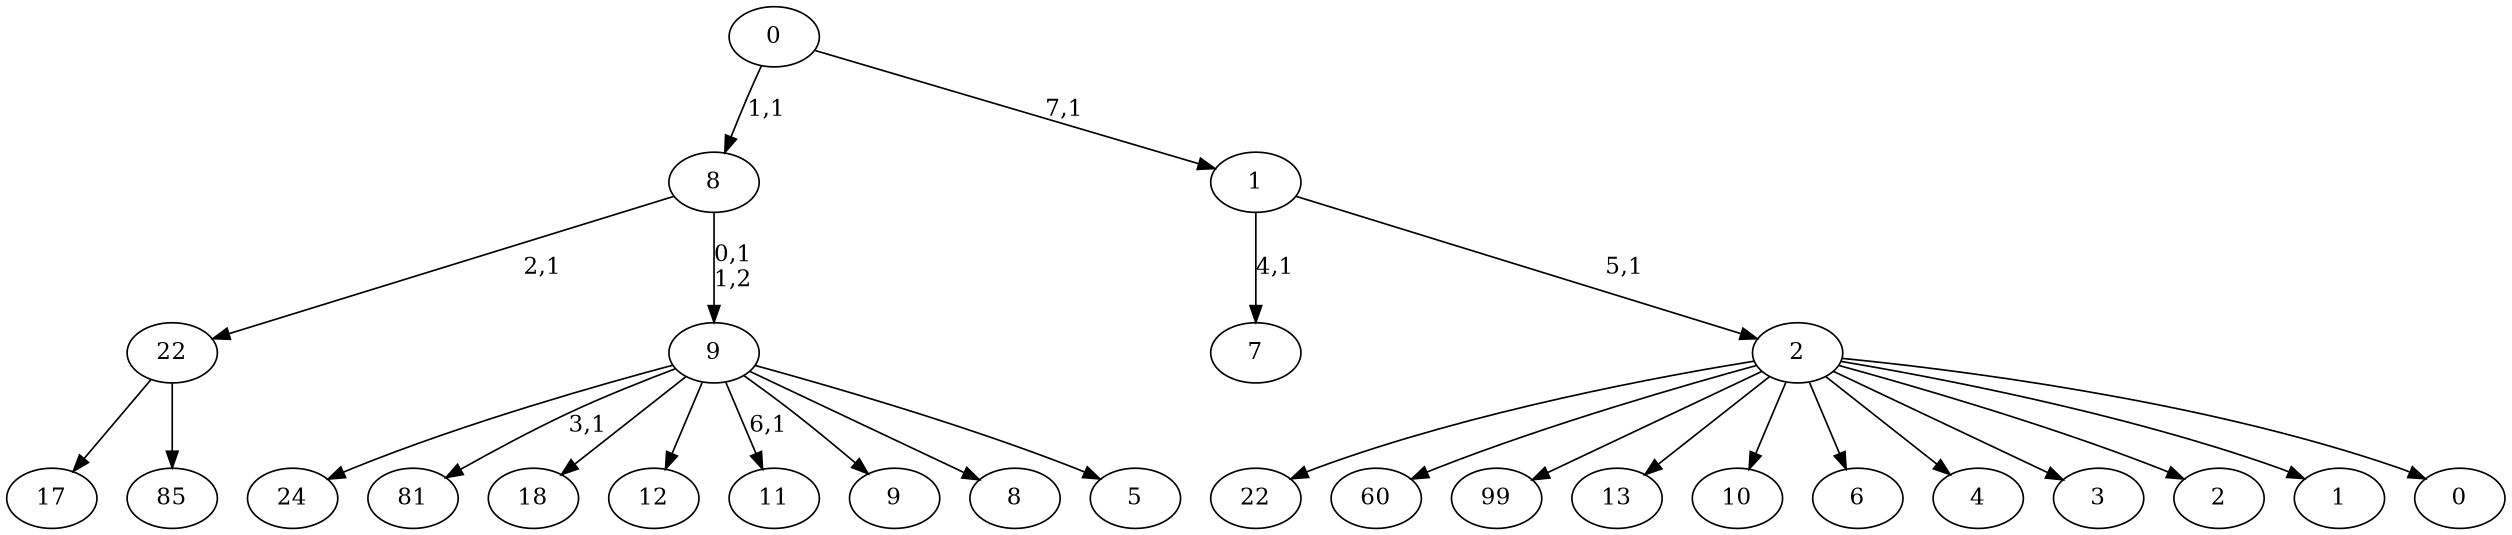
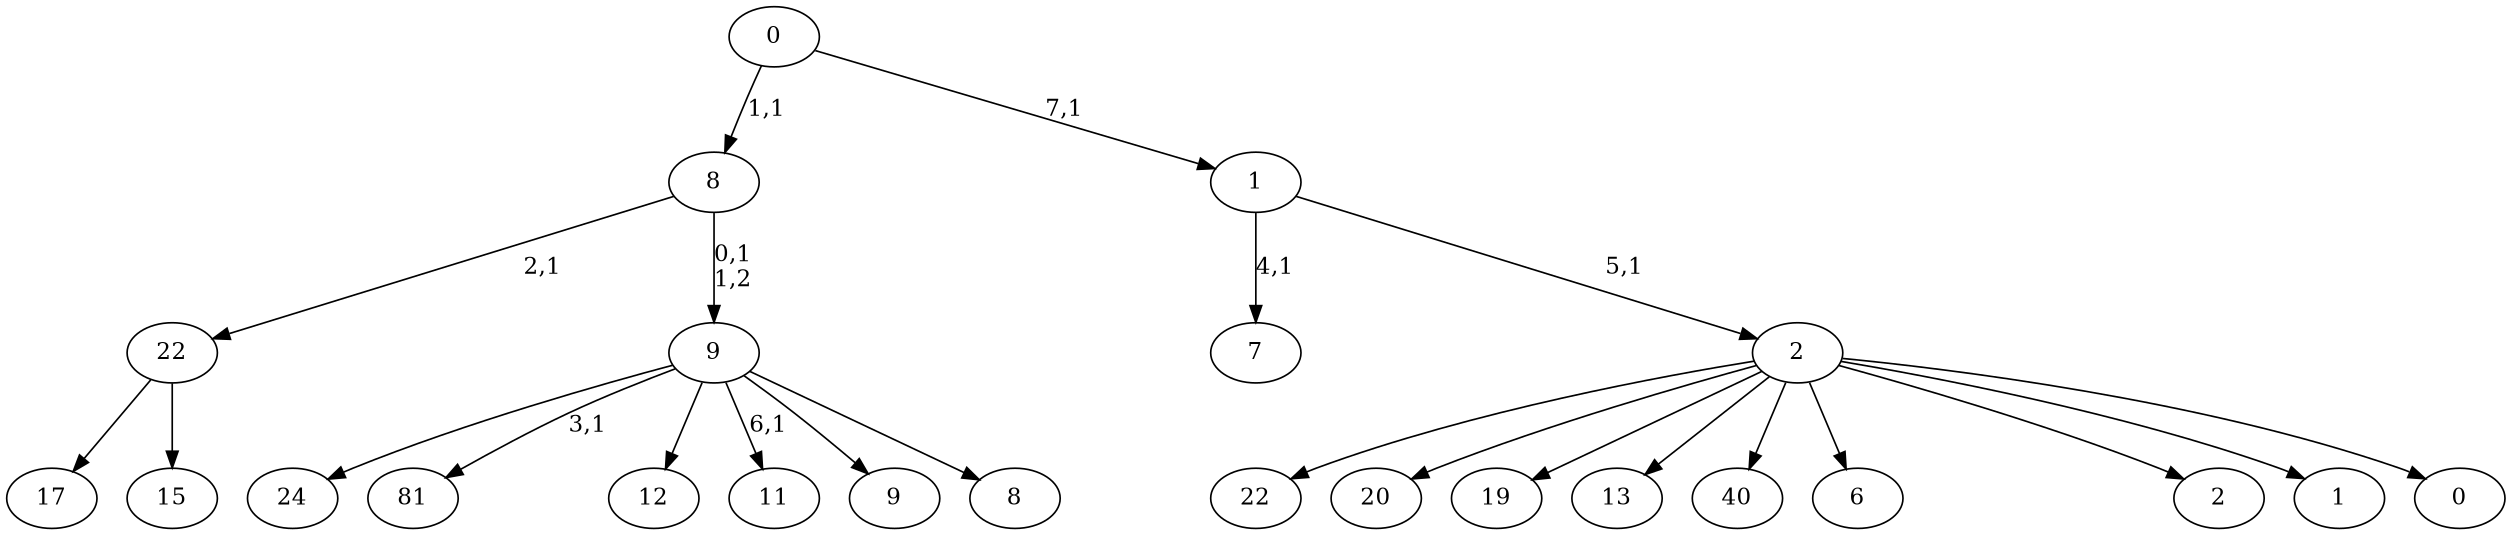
node "85": label "85" -> "15"
node "18": removed
node "5": removed
node "60": label "60" -> "20"
node "99": label "99" -> "19"
node "10": label "10" -> "40"
node "4": removed
node "3": removed
